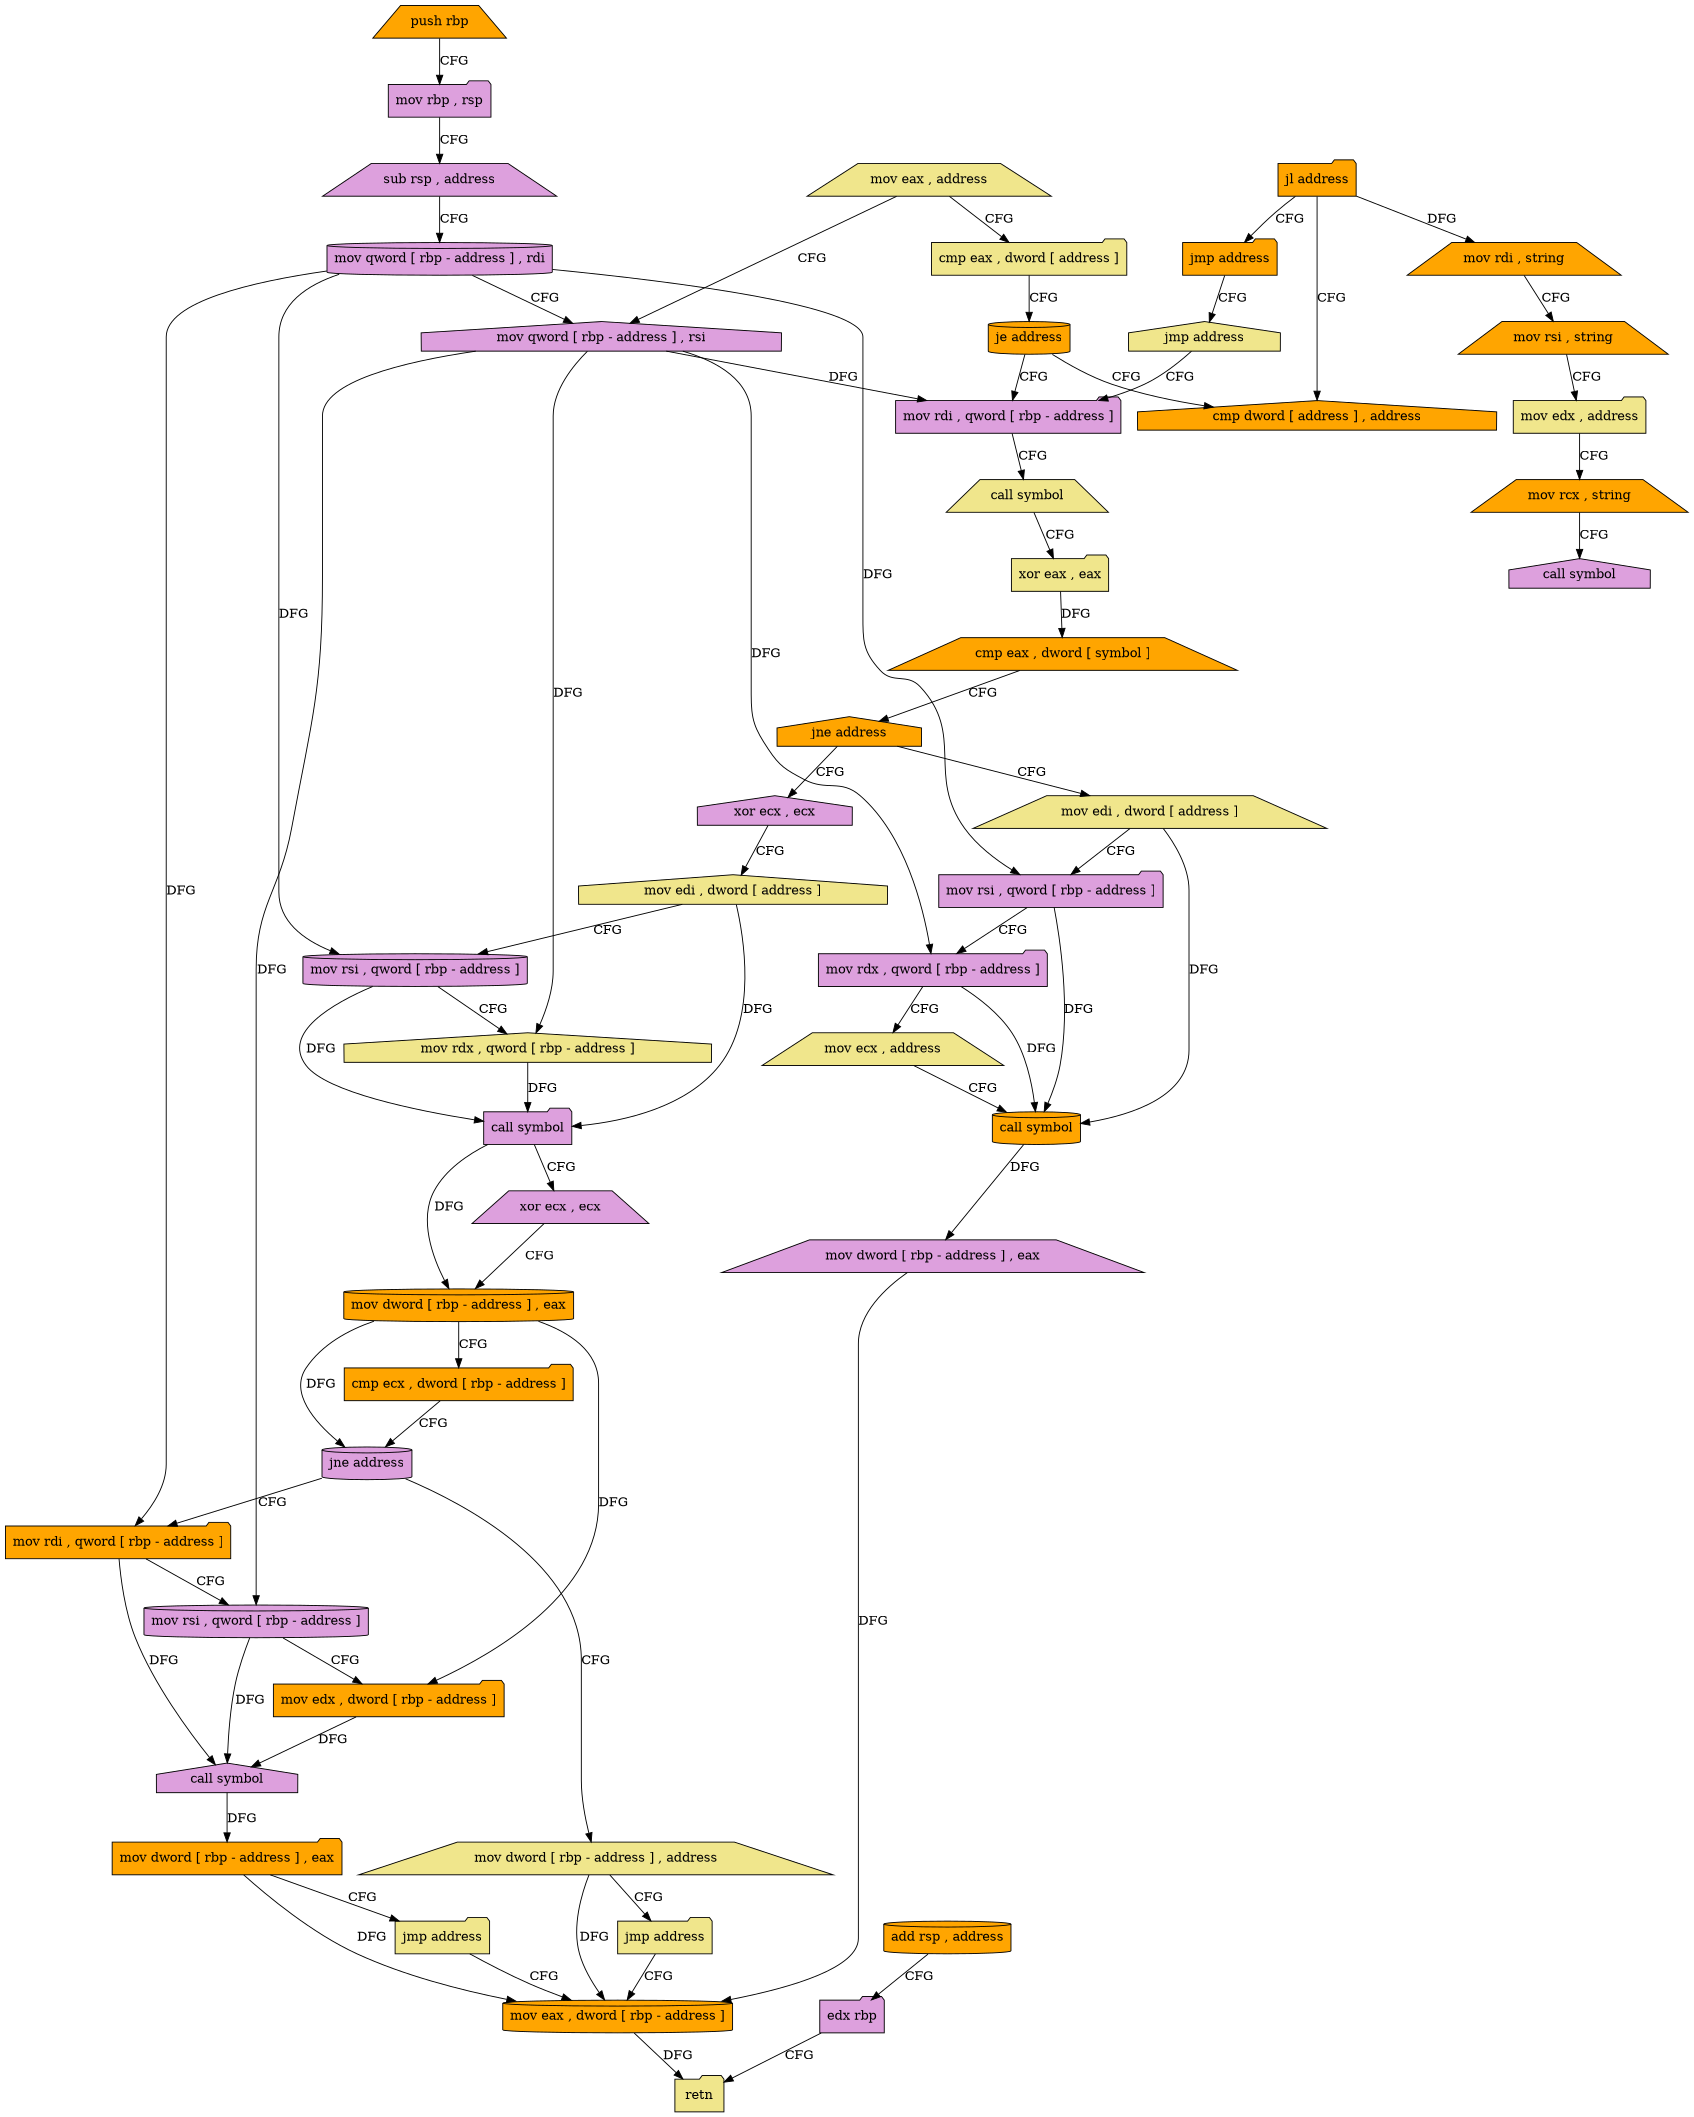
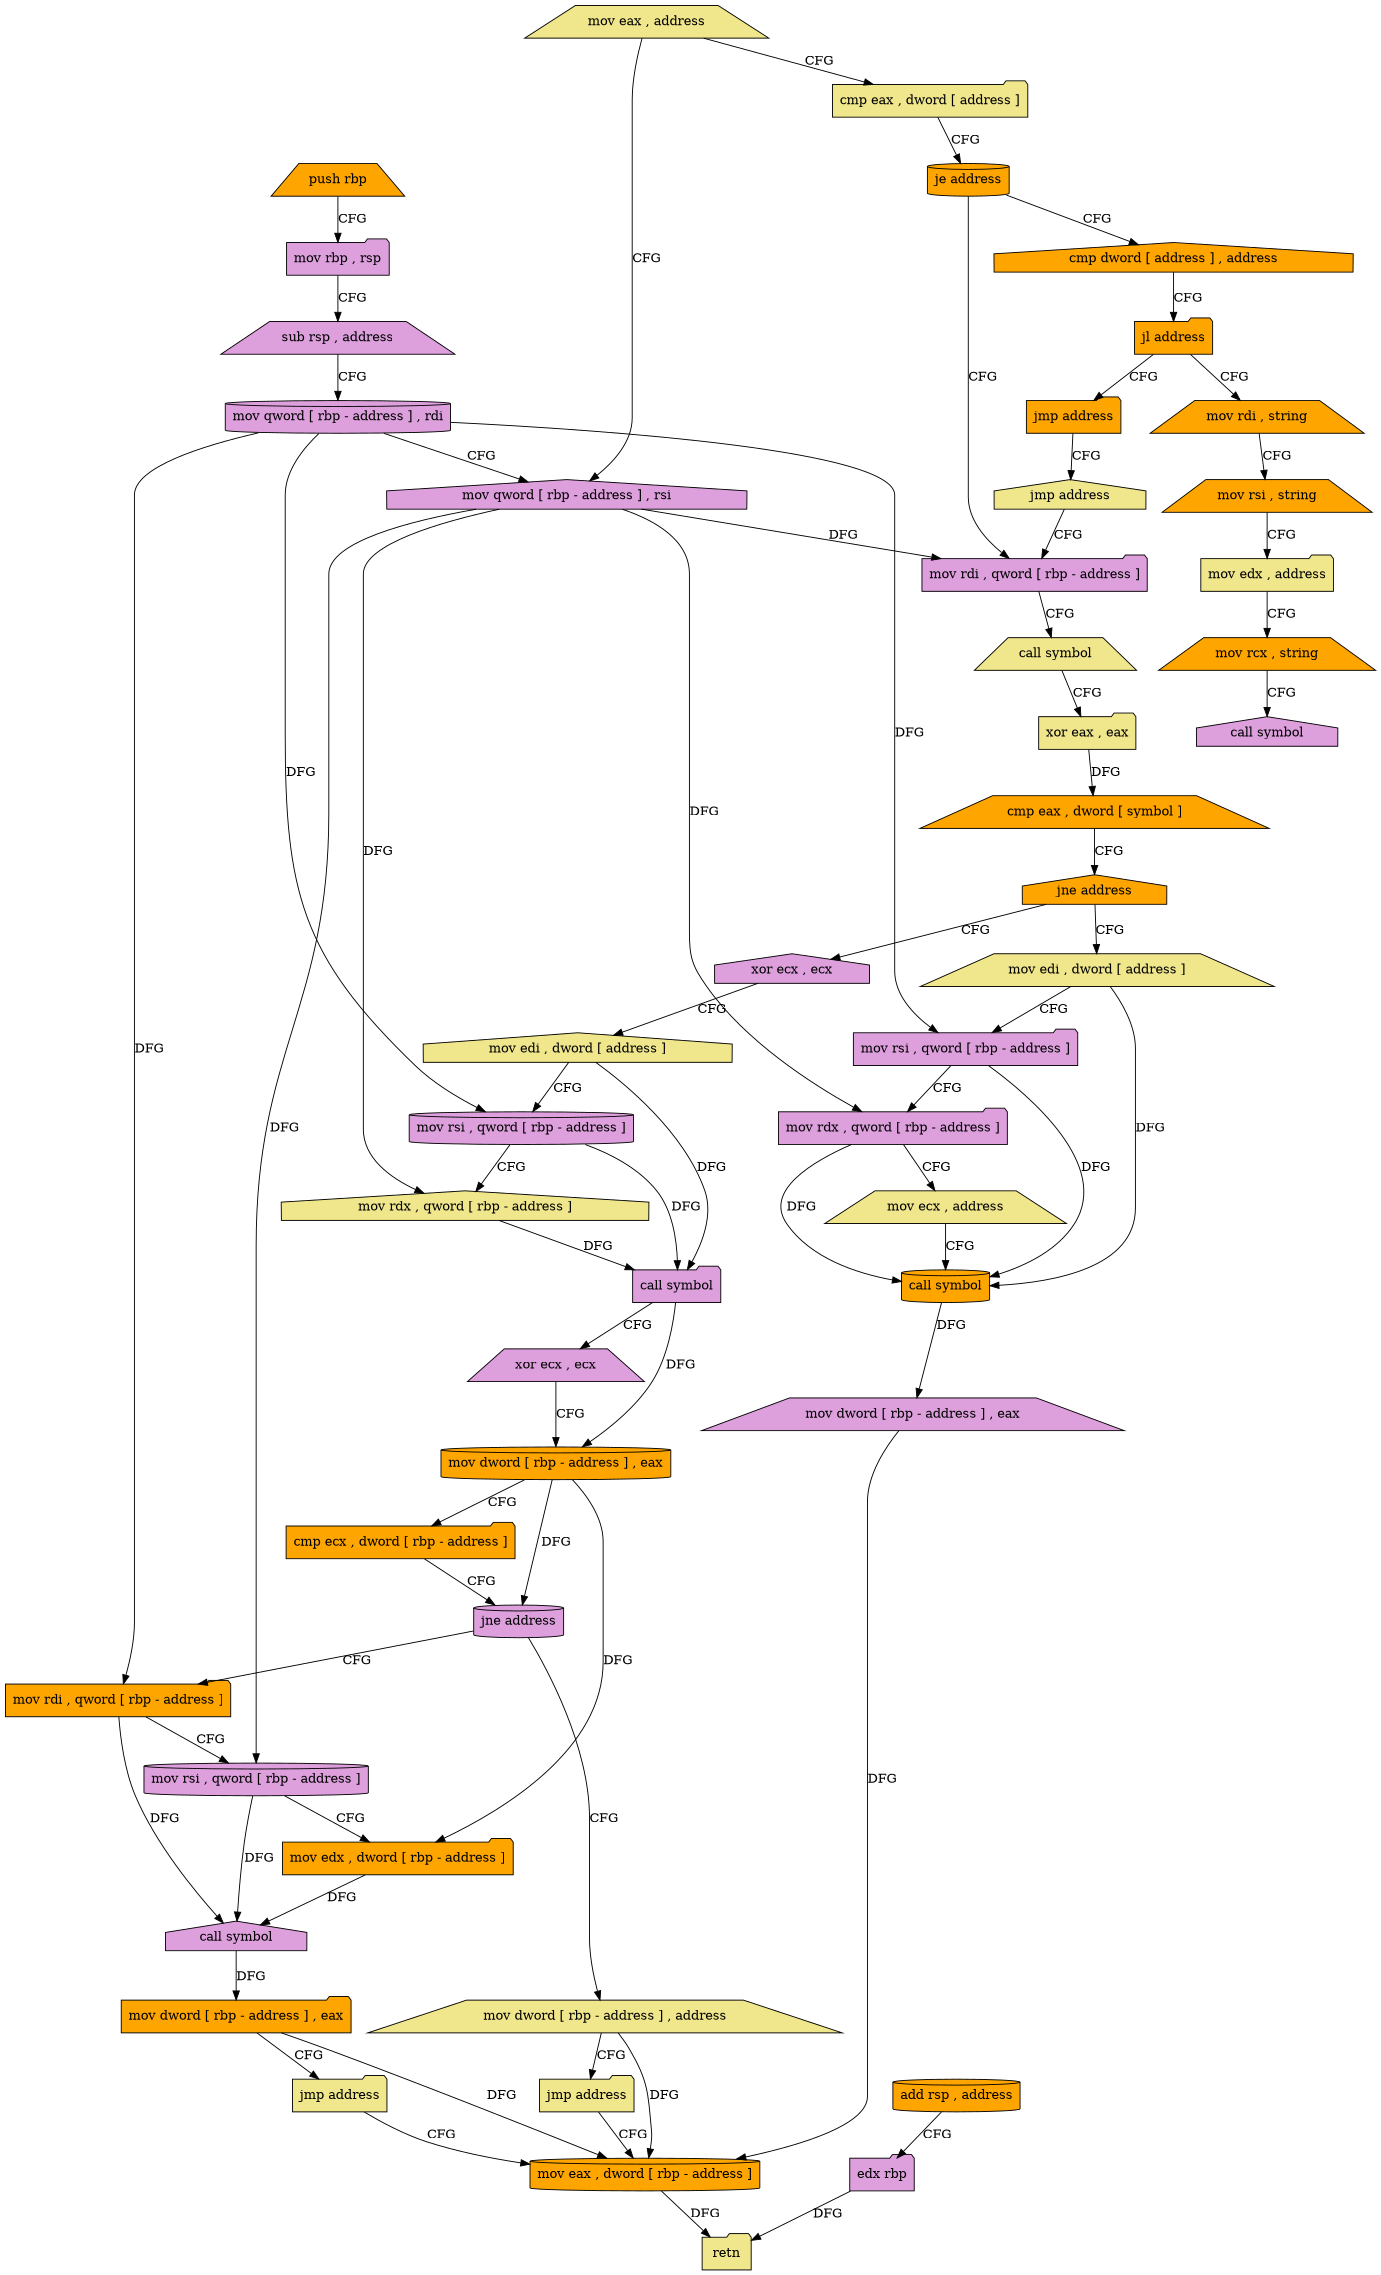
edge "jl address" -> "mov rdi , string": label "DFG" -> "CFG"
edge "jl address" -> "cmp dword [ address ] , address": reversed
edge "edx rbp" -> "retn": label "CFG" -> "DFG"
